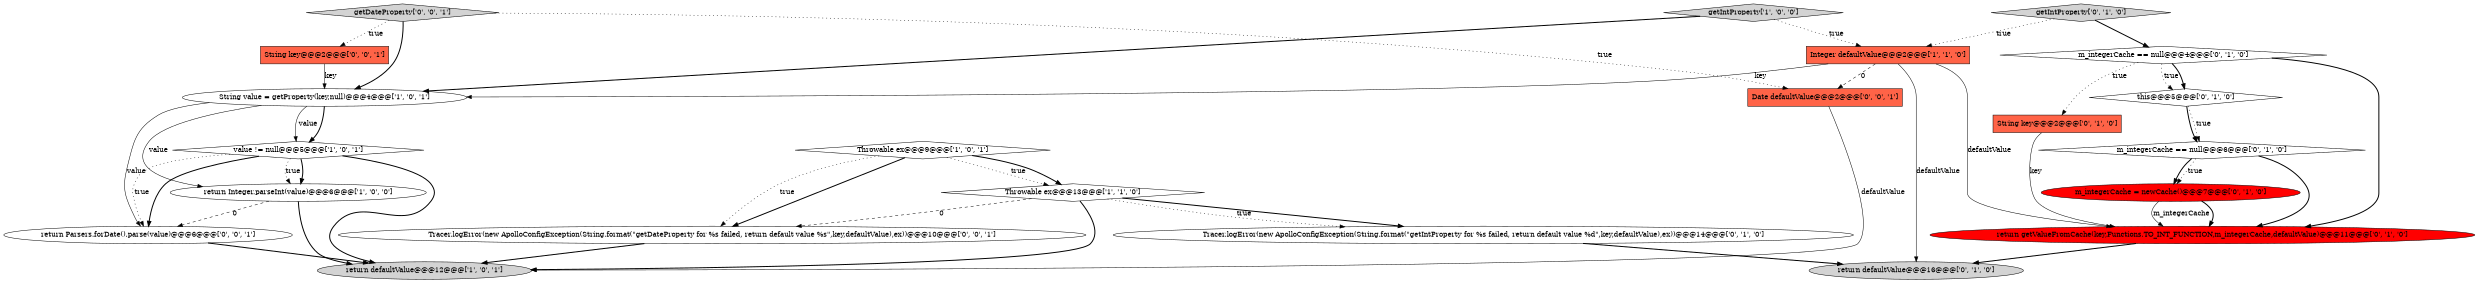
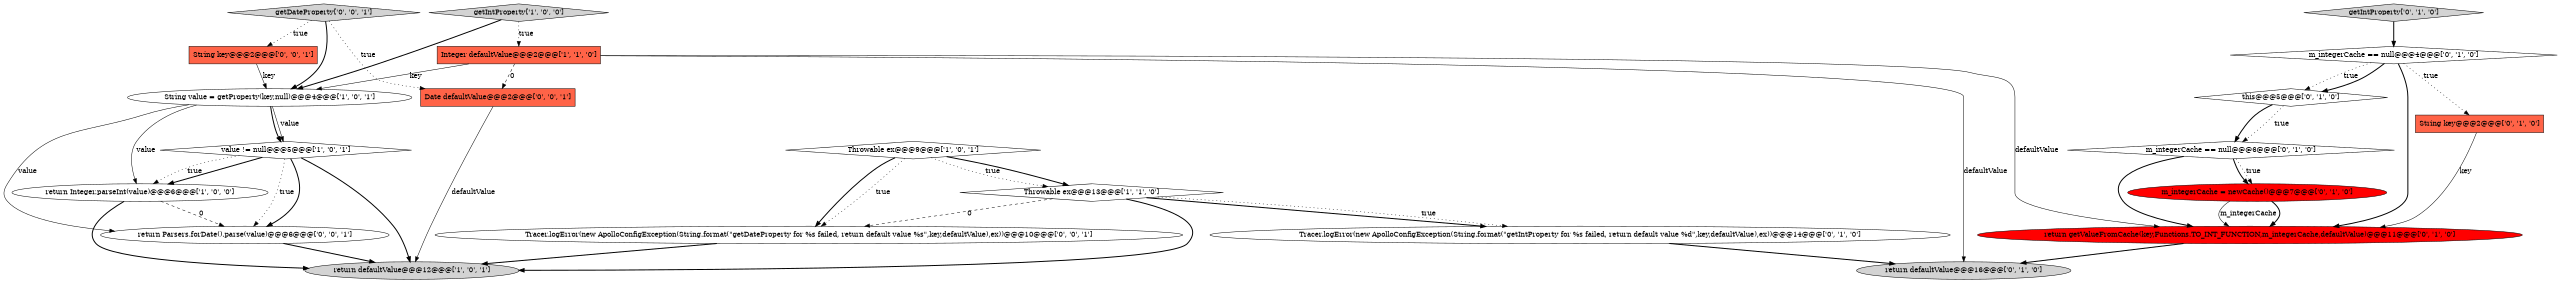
edge "getIntProperty['0', '1', '0']" -> "Integer defaultValue@@@2@@@['1', '1', '0']": removed, label "true"
